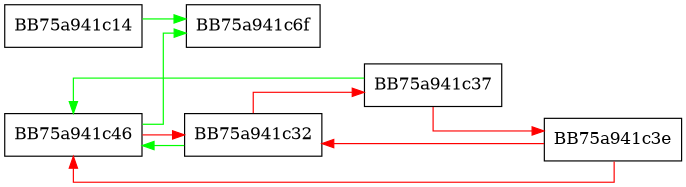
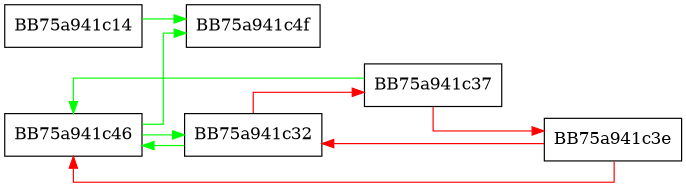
node "BB75a941c6f": label "BB75a941c6f" -> "BB75a941c4f"
edge "BB75a941c46" -> "BB75a941c32": color red -> green
